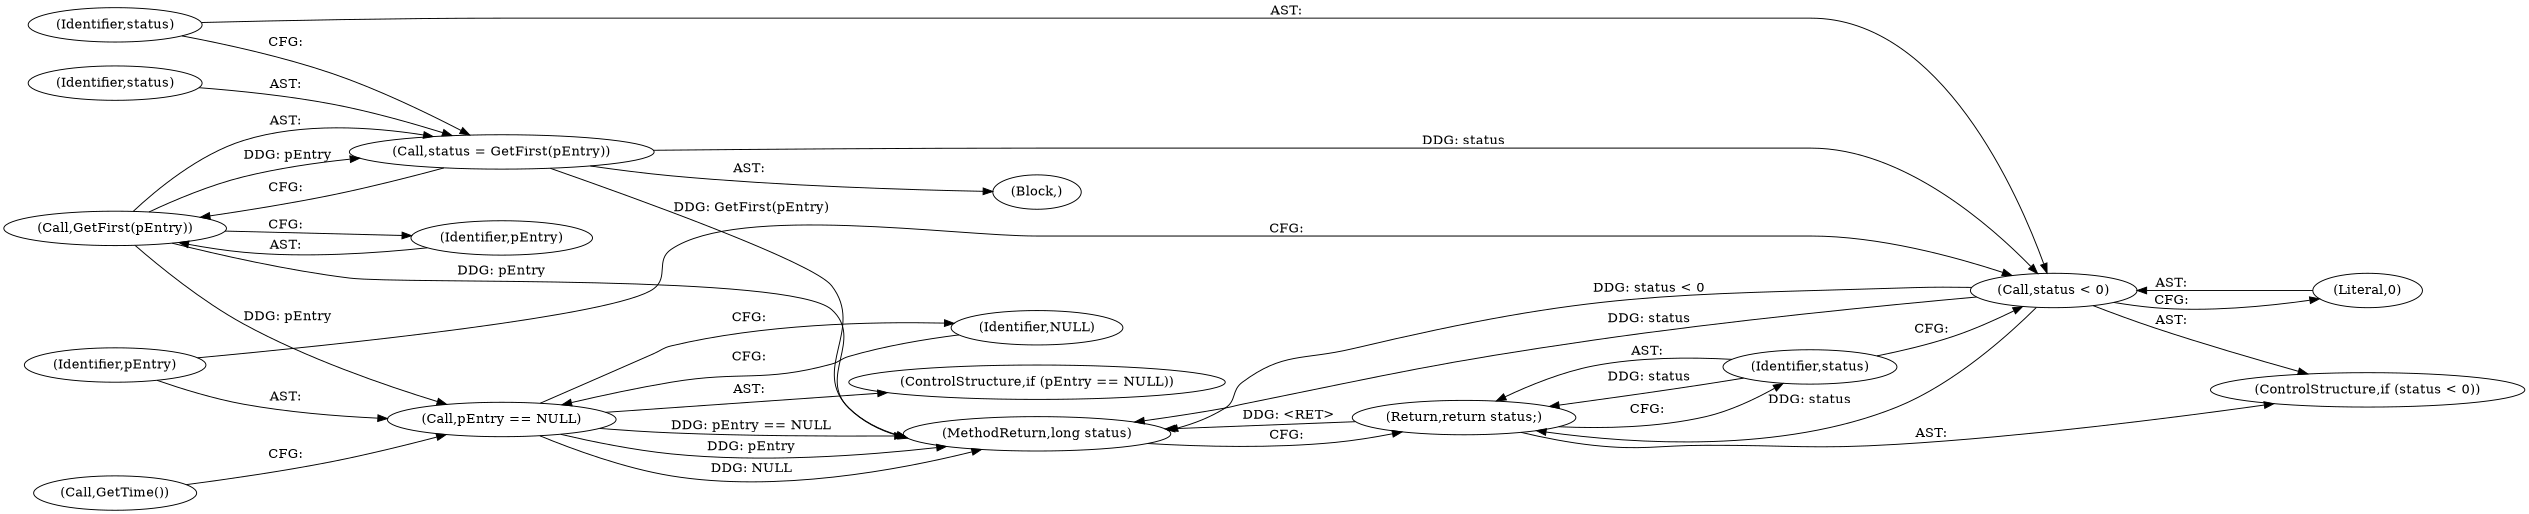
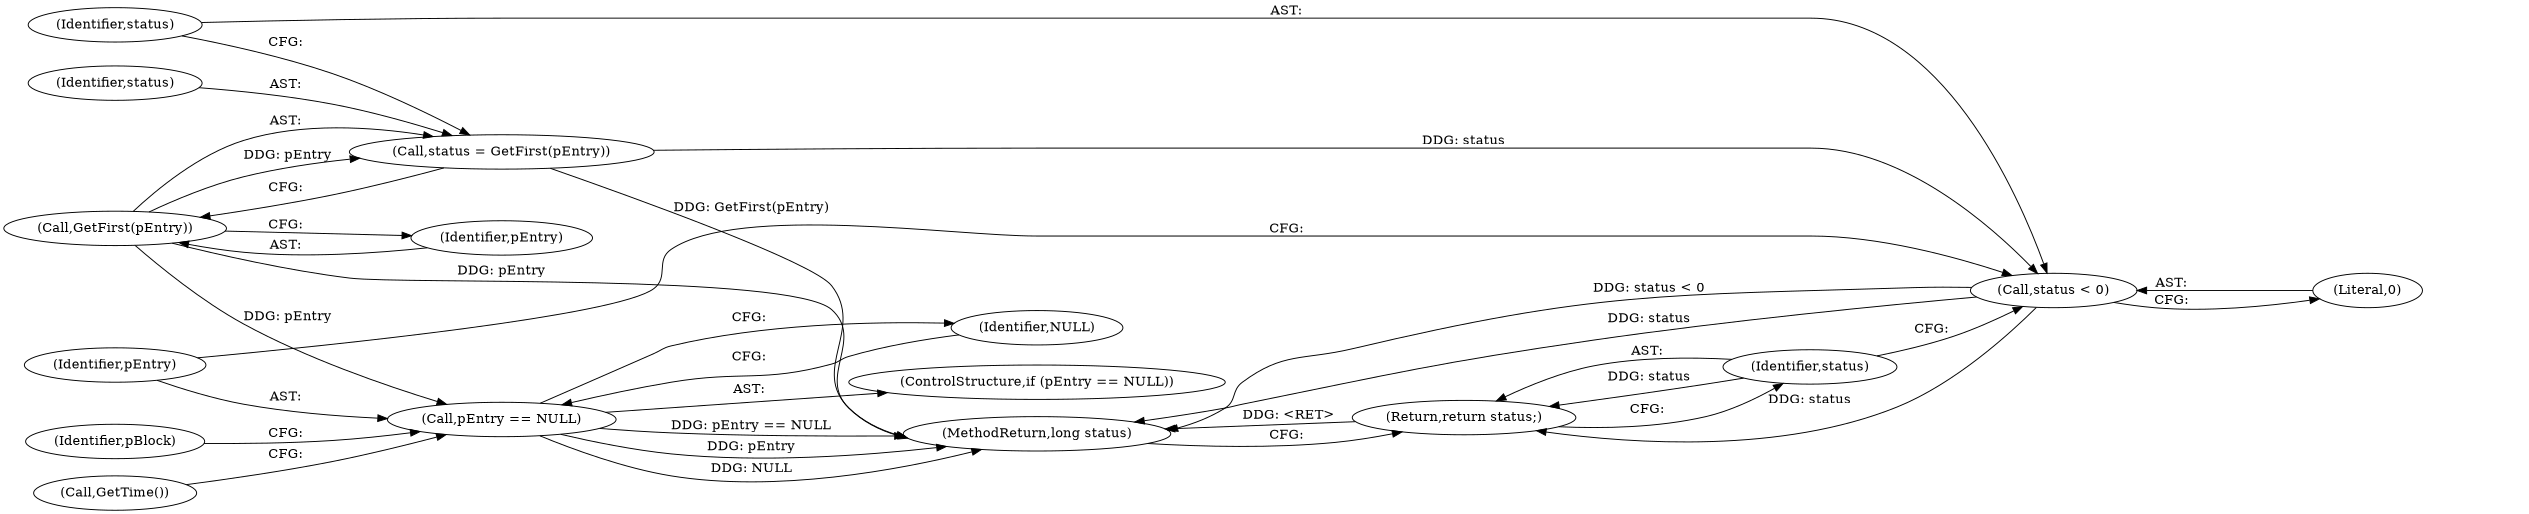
node "(Block,)": removed
node "(ControlStructure,if (status < 0))": removed
node "(Identifier,pBlock)": added
